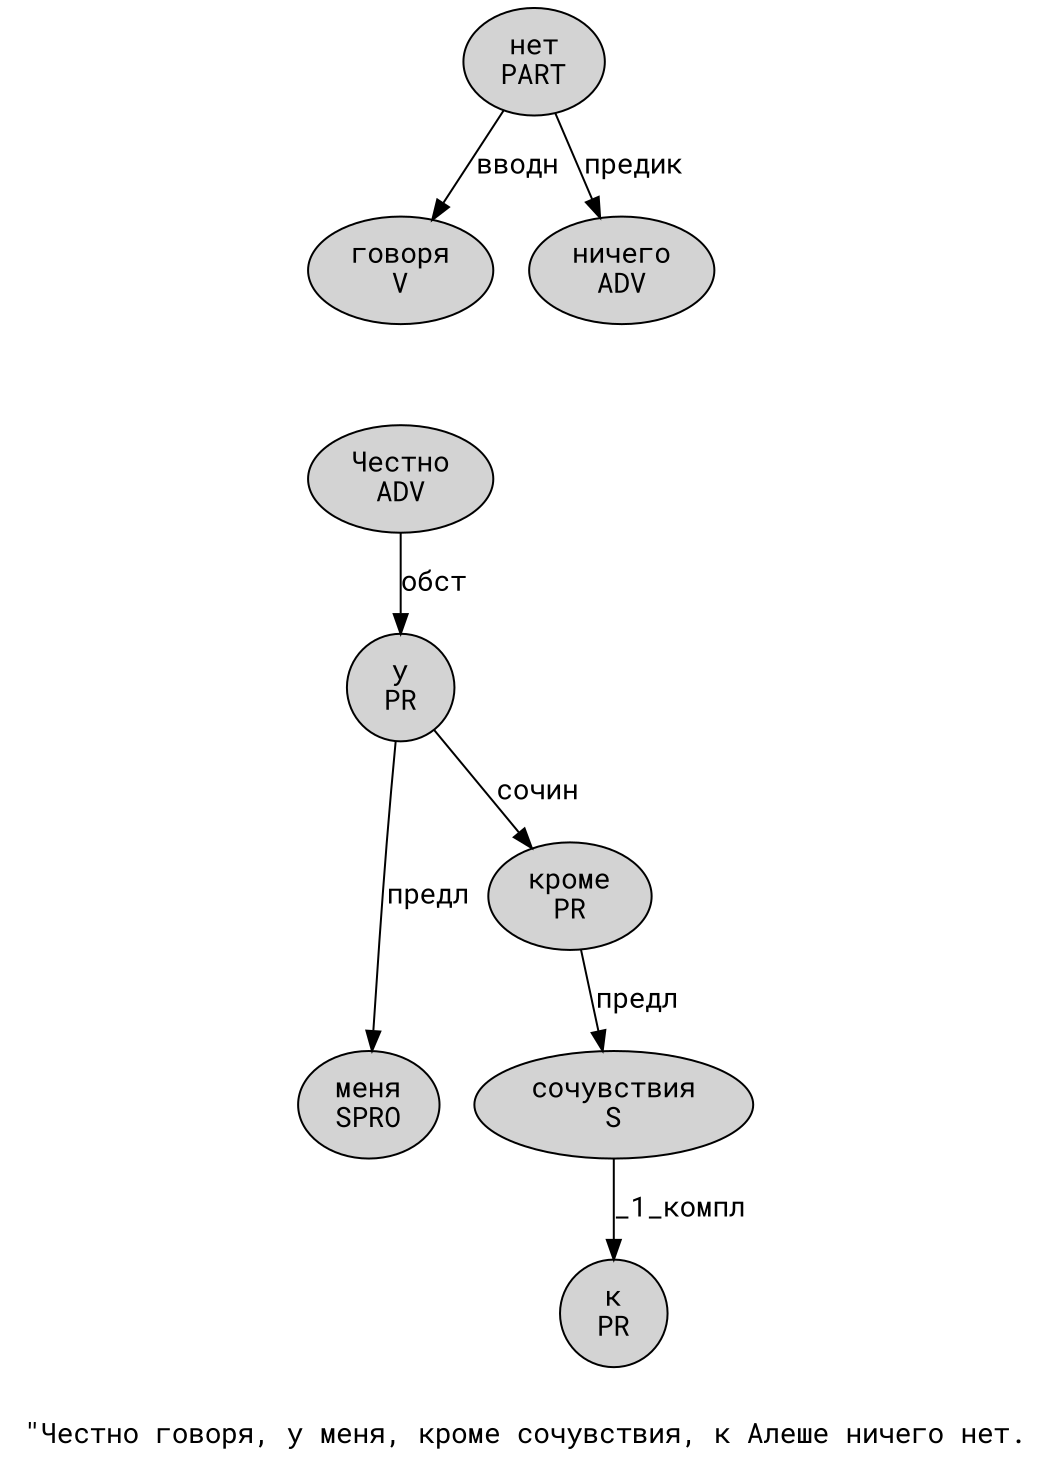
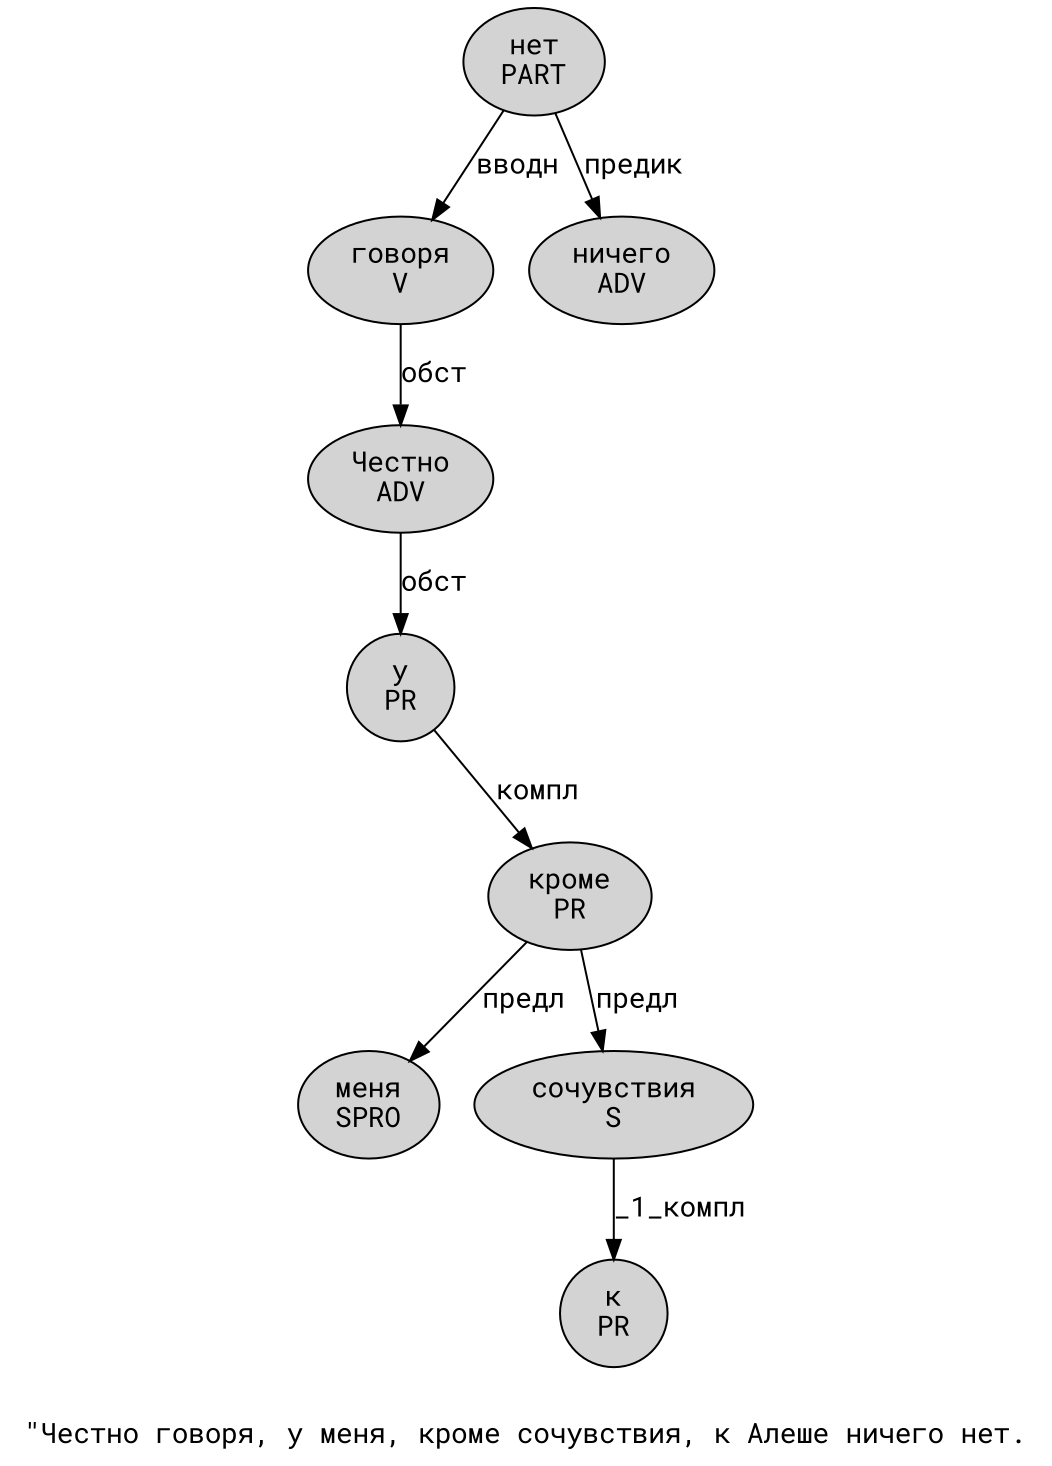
edge "говоря V" -> "Честно ADV": added, label "обст"
edge "у PR" -> "кроме PR": label "сочин" -> "компл"
edge "у PR" -> "меня SPRO": now "кроме PR" -> "меня SPRO"
